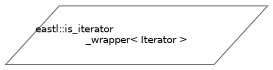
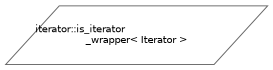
node "eastl::is_iterator _wrapper< Iterator >": label "eastl::is_iterator _wrapper< Iterator >" -> "iterator::is_iterator _wrapper< Iterator >"
